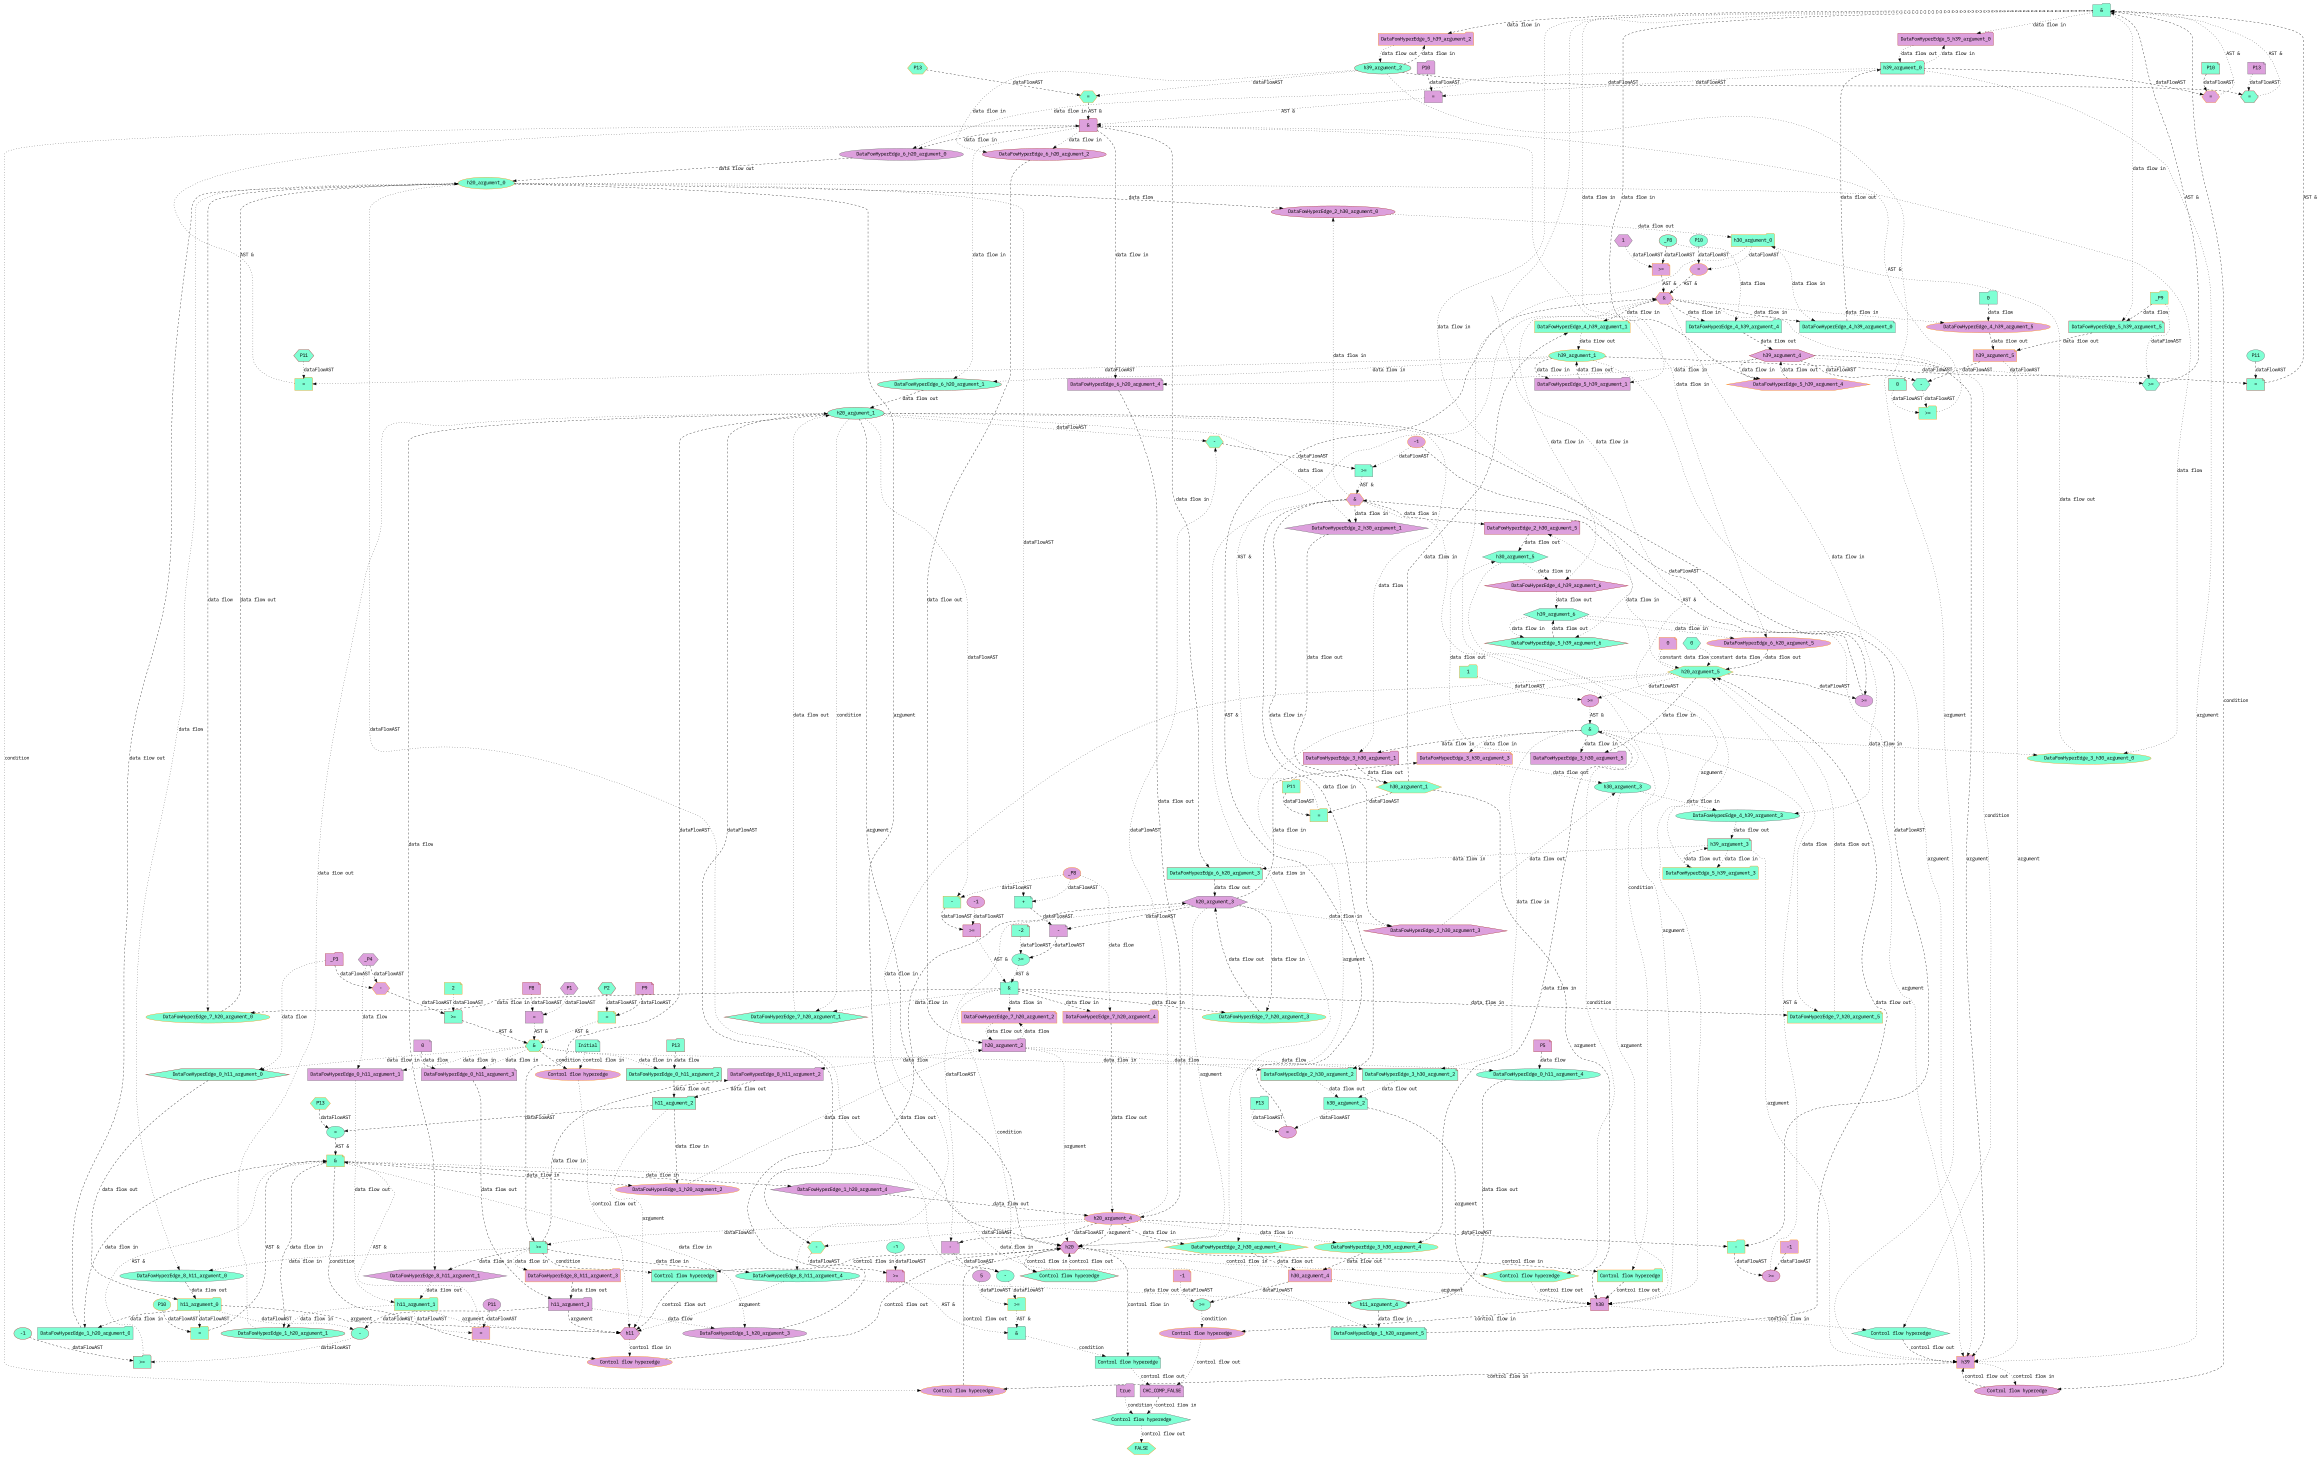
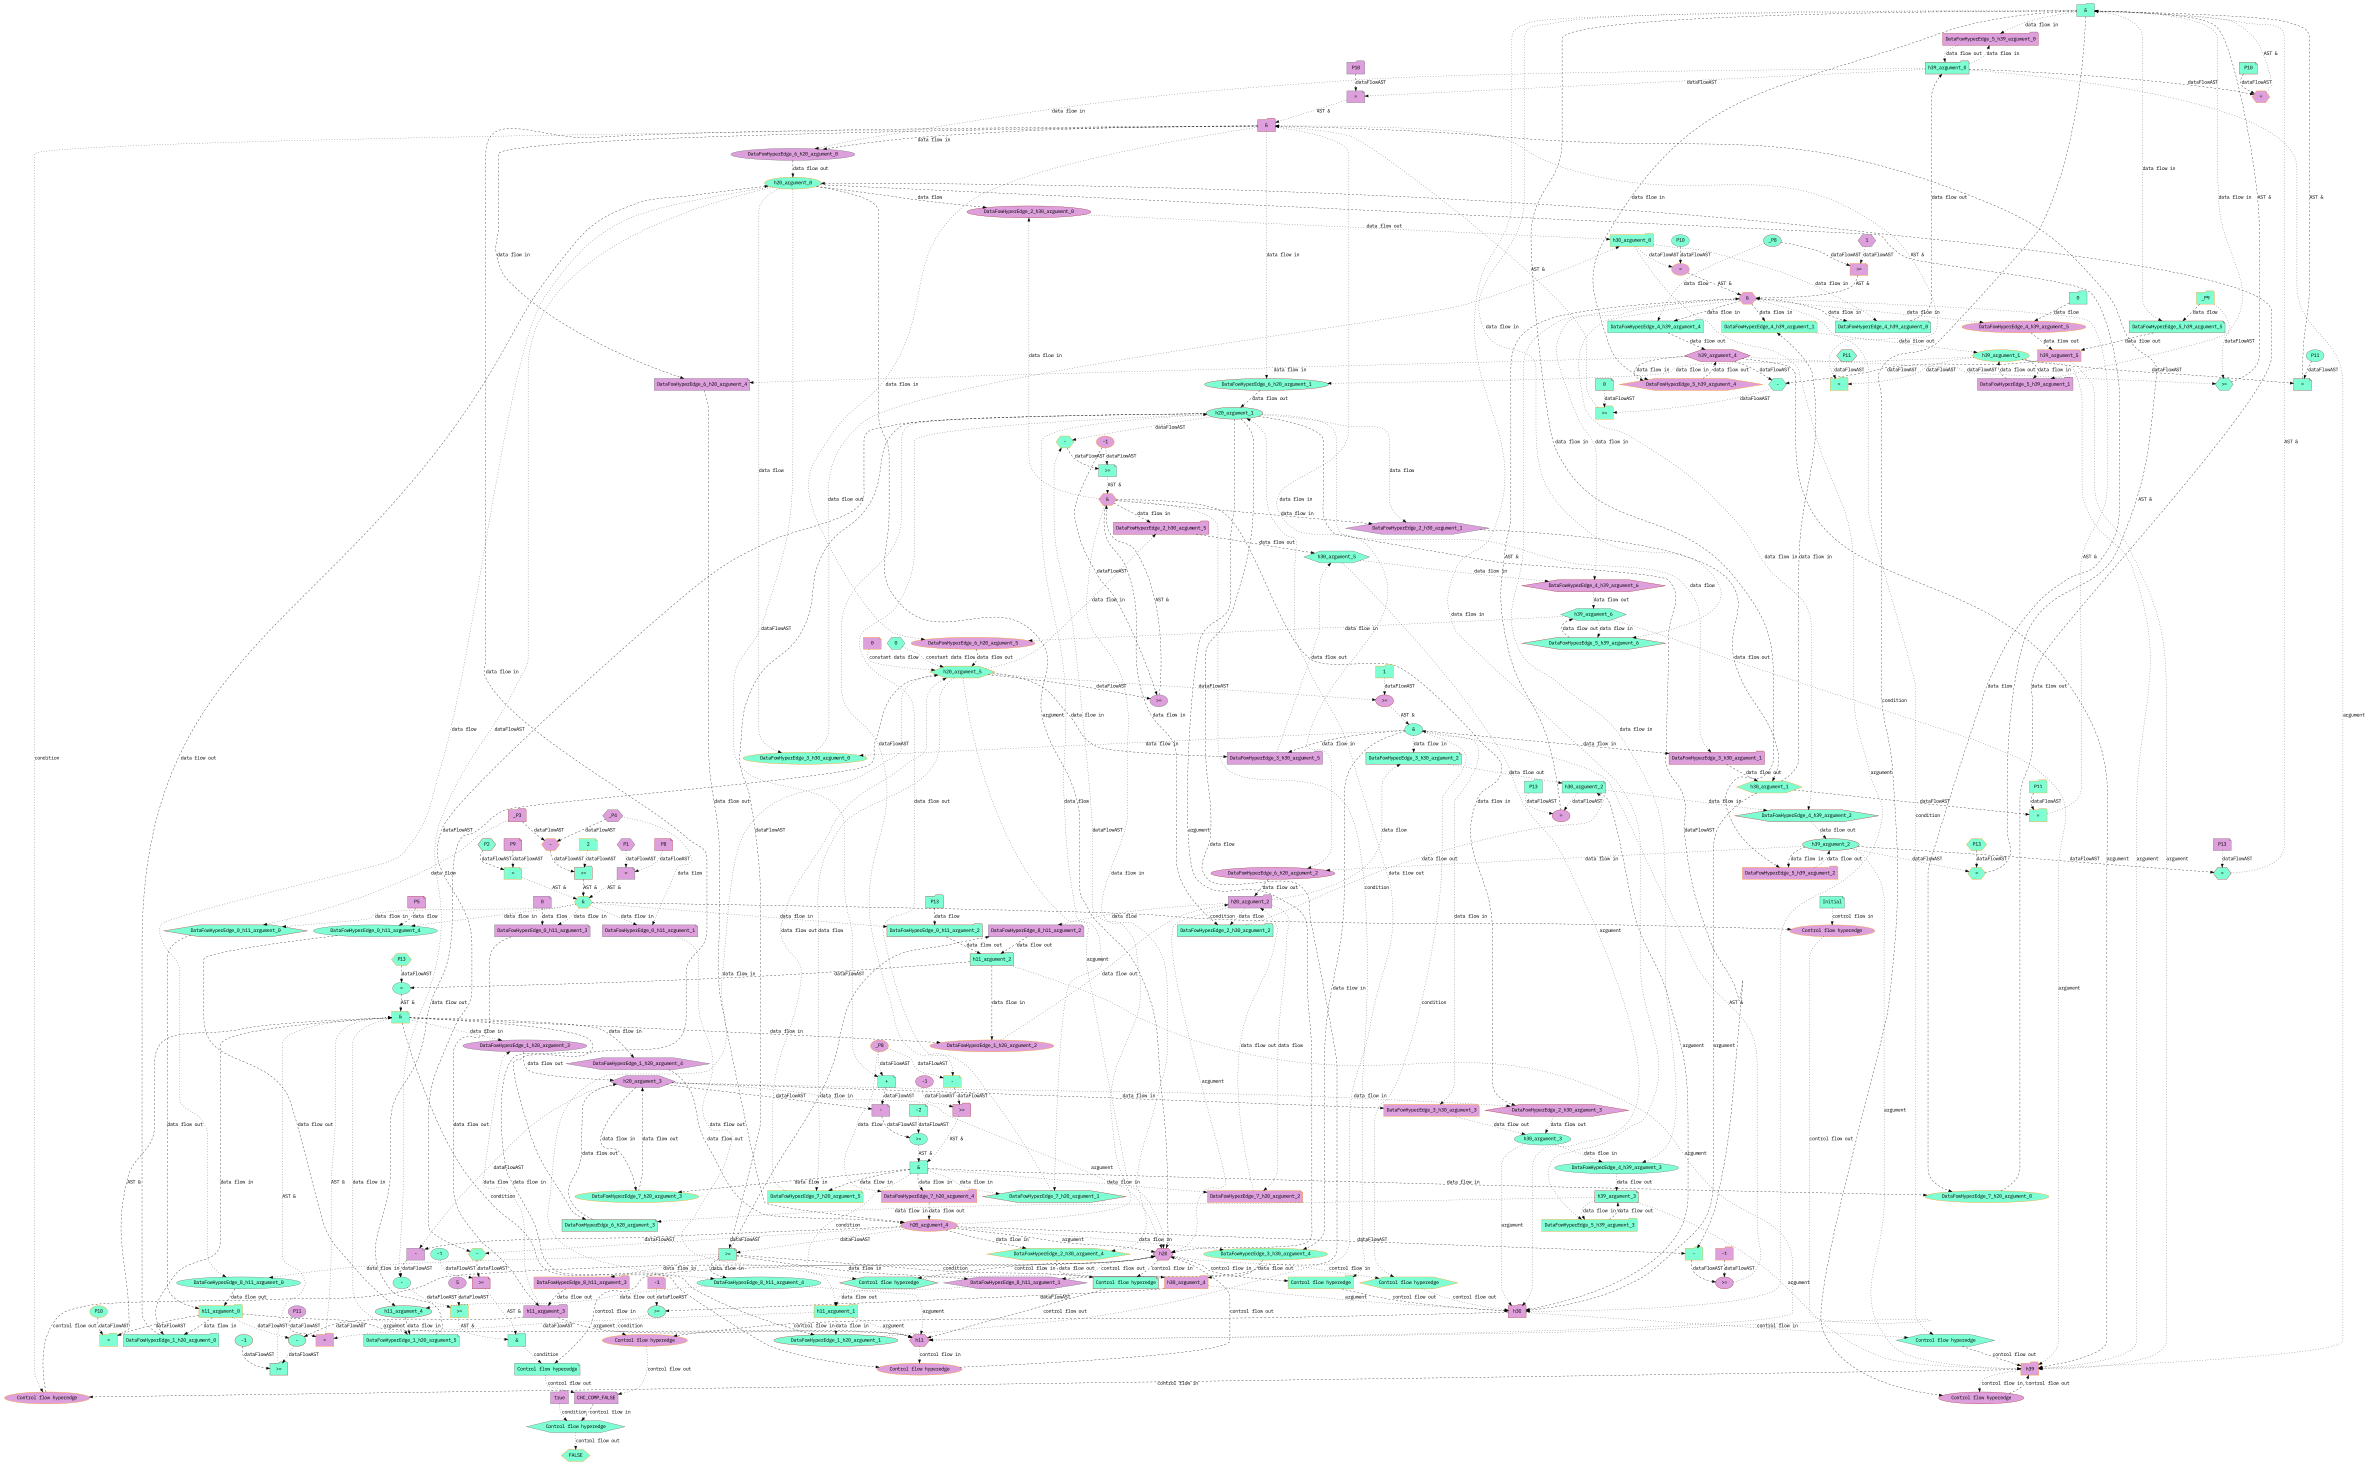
edge "h20_argument_1" -> "DataFowHyperEdge_7_h20_argument_1": label "condition" -> "data flow"
node "DataFowHyperEdge_4_h39_argument_2": added
node "DataFowHyperEdge_8_h11_argument_2": shape folder -> note
